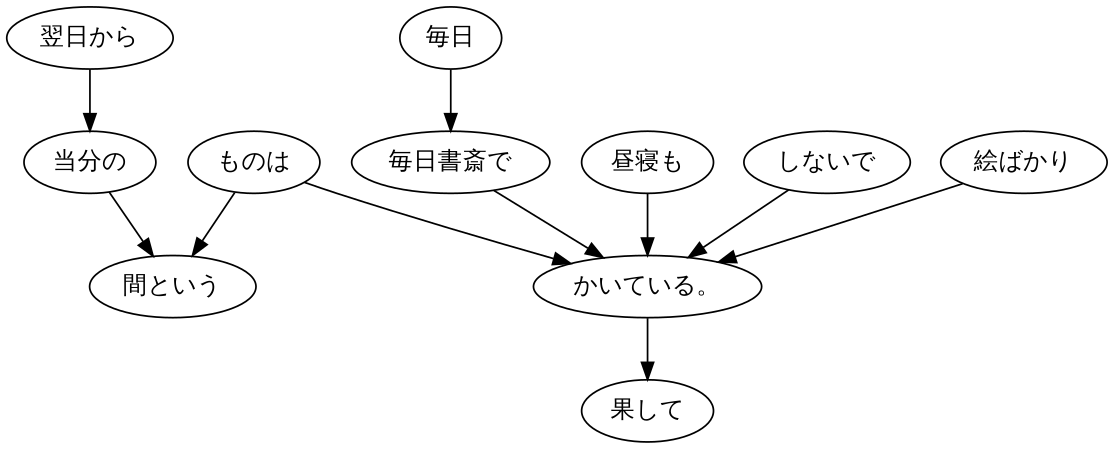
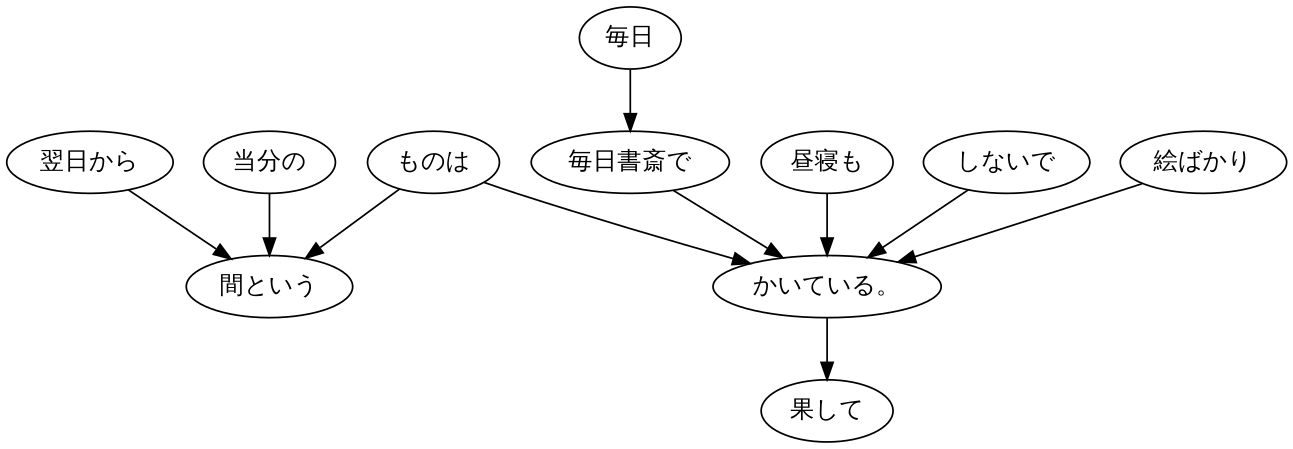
edge "翌日から" -> "当分の": now "翌日から" -> "間という"
